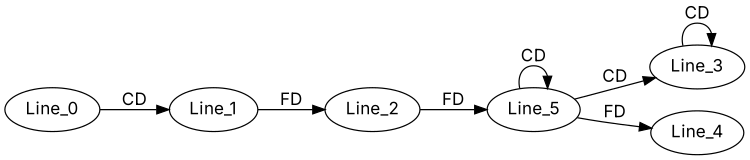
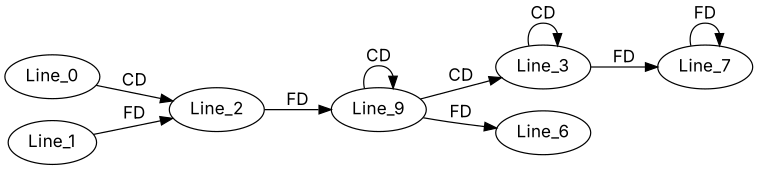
node "Line_7": added
edge "Line_0" -> "Line_1": now "Line_0" -> "Line_2"
node "Line_5": label "Line_5" -> "Line_9"
node "Line_4": label "Line_4" -> "Line_6"
